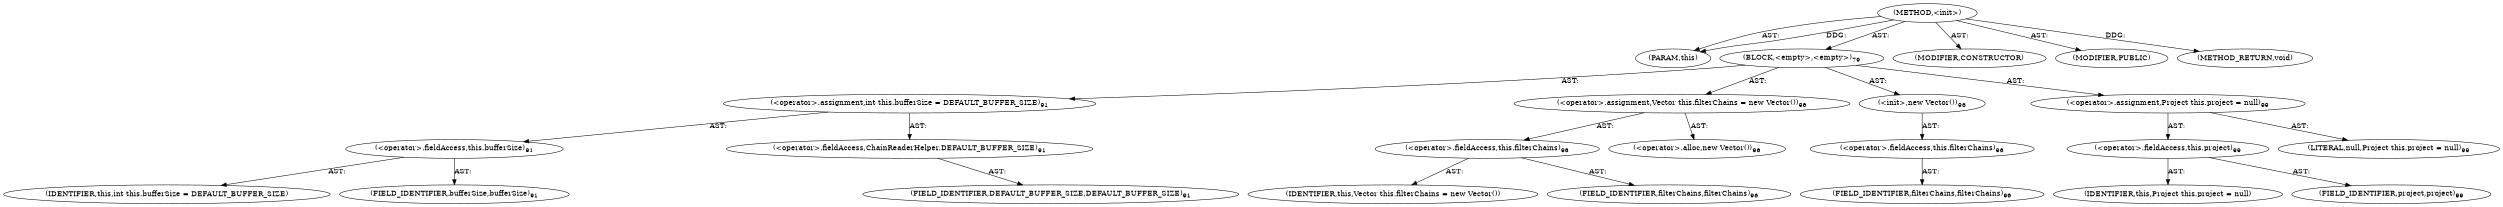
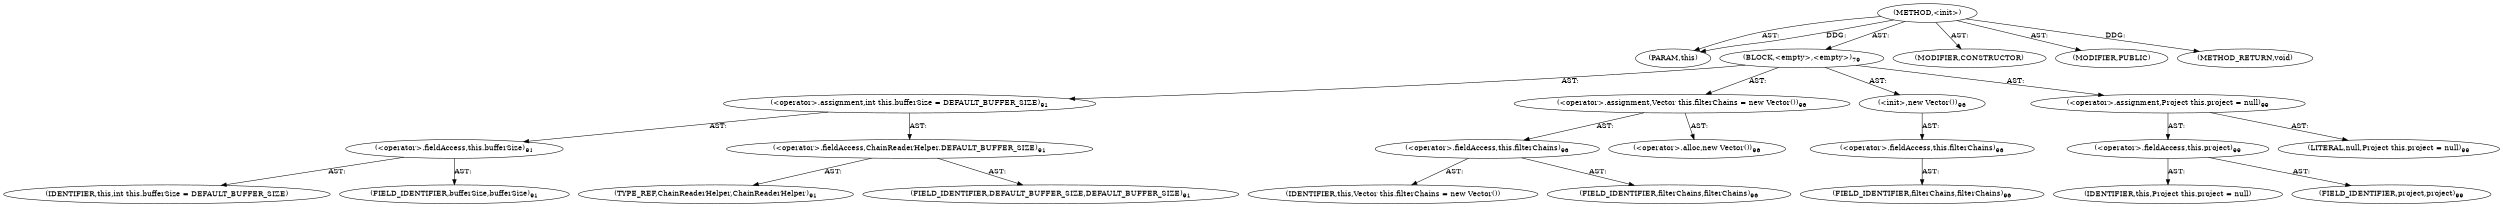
node "(TYPE_REF,ChainReaderHelper,ChainReaderHelper)": added
